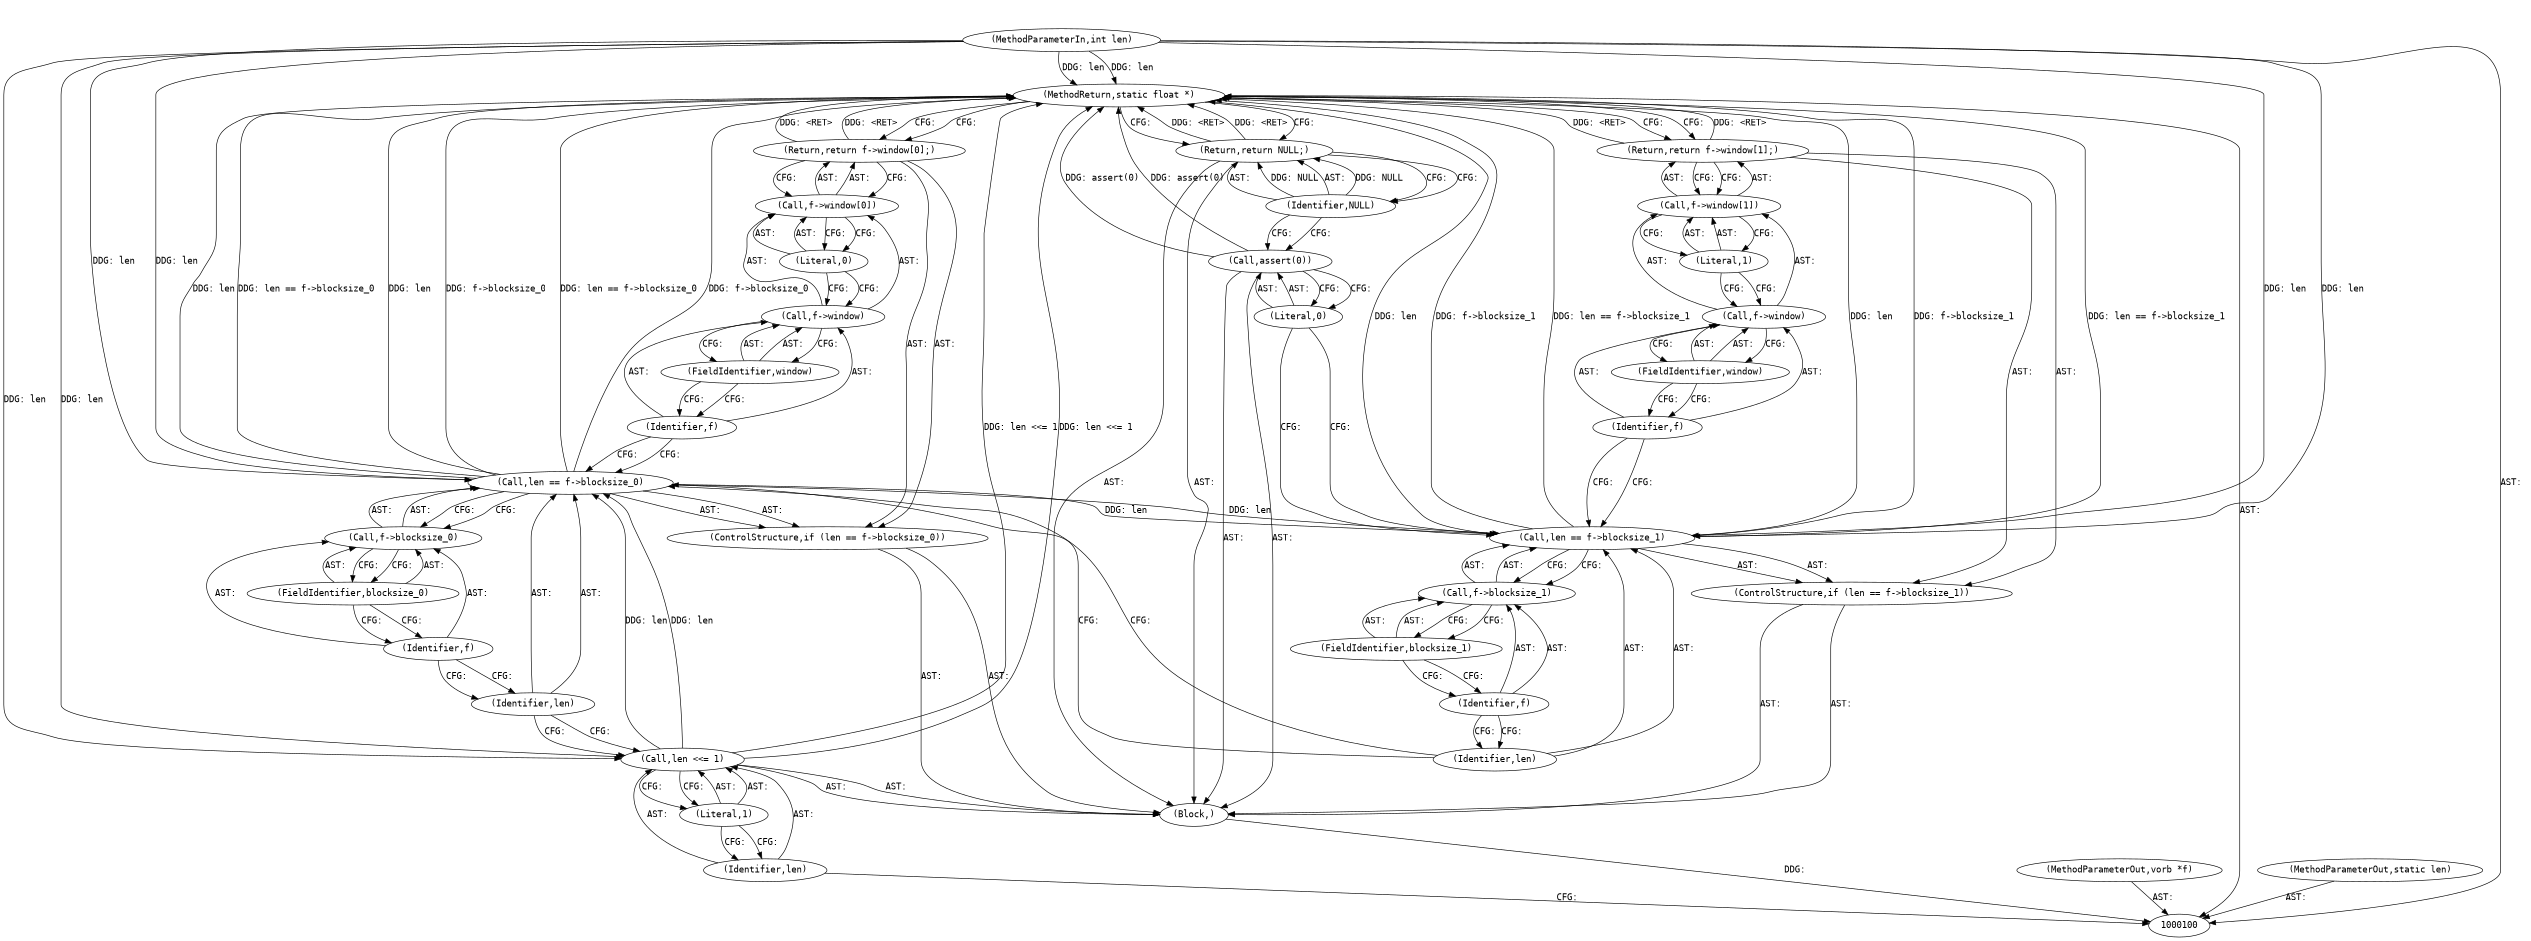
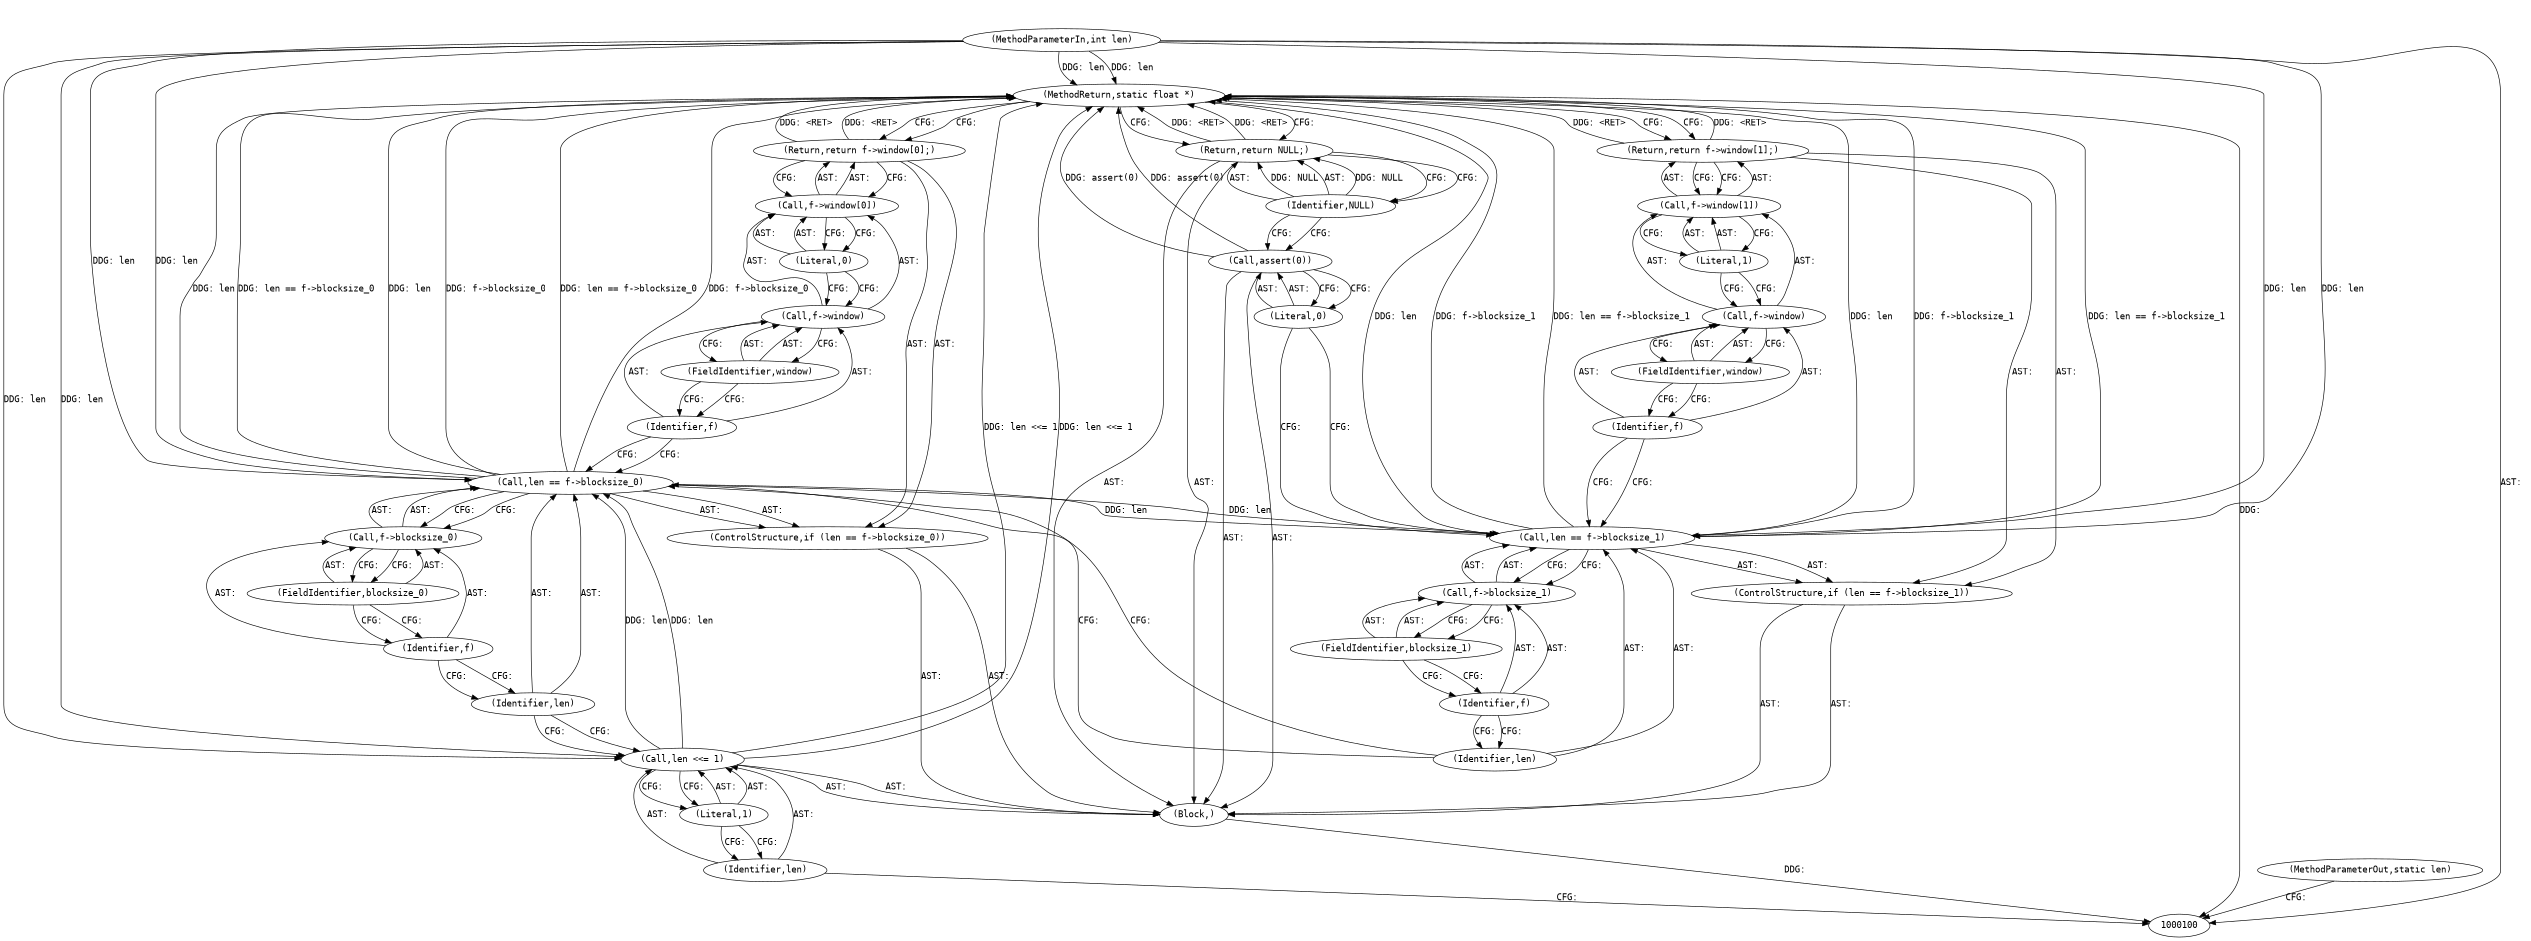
edge "(MethodReturn,static float *)" -> "1000100": label "AST: " -> "DDG: "
node "(MethodParameterOut,vorb *f)": removed
edge "(MethodParameterOut,static len)" -> "1000100": label "AST: " -> "CFG: "
